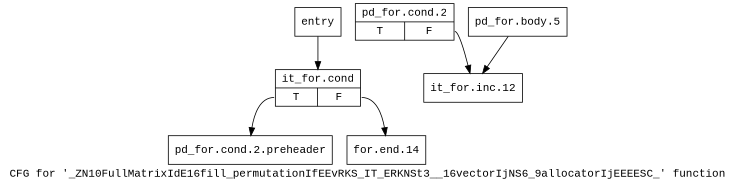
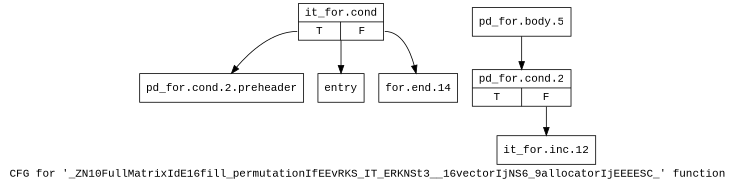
edge "entry" -> "it_for.cond": reversed
edge "pd_for.body.5" -> "it_for.inc.12": now "pd_for.body.5" -> "pd_for.cond.2"
